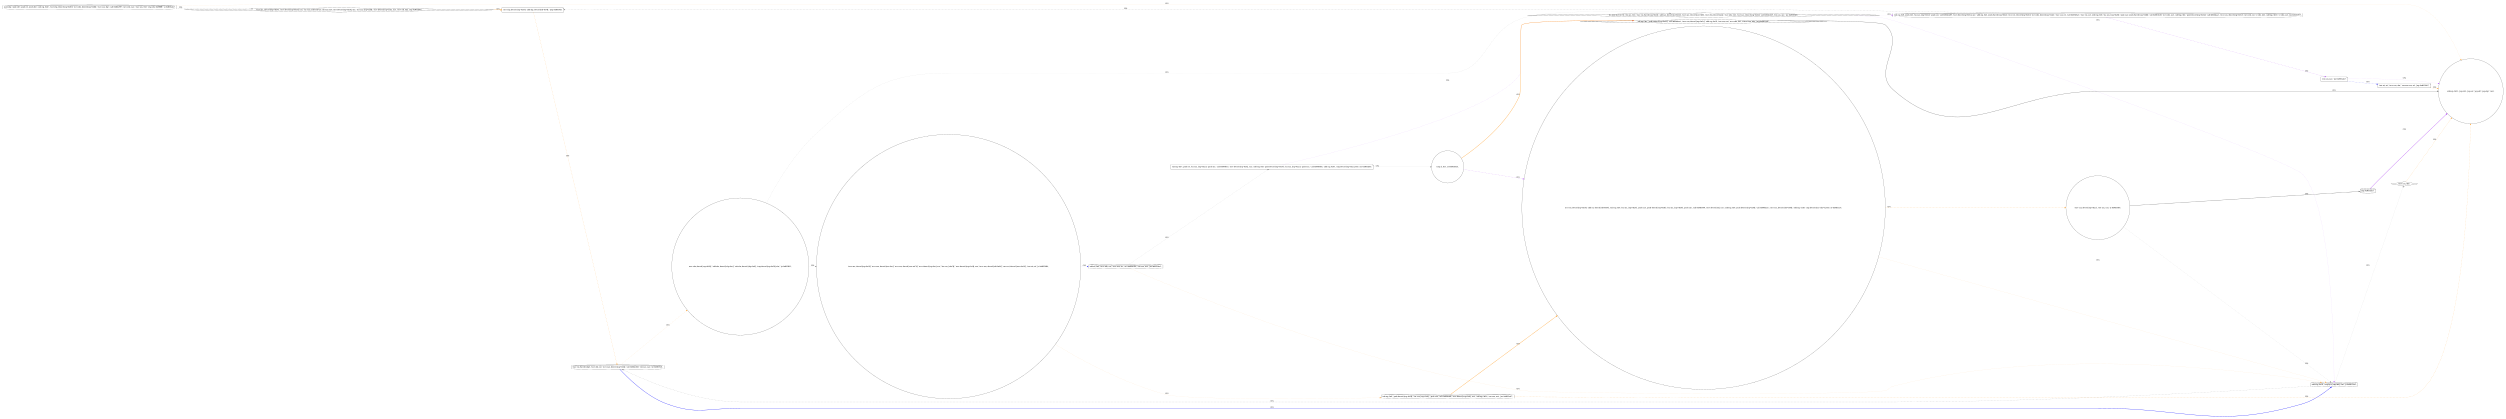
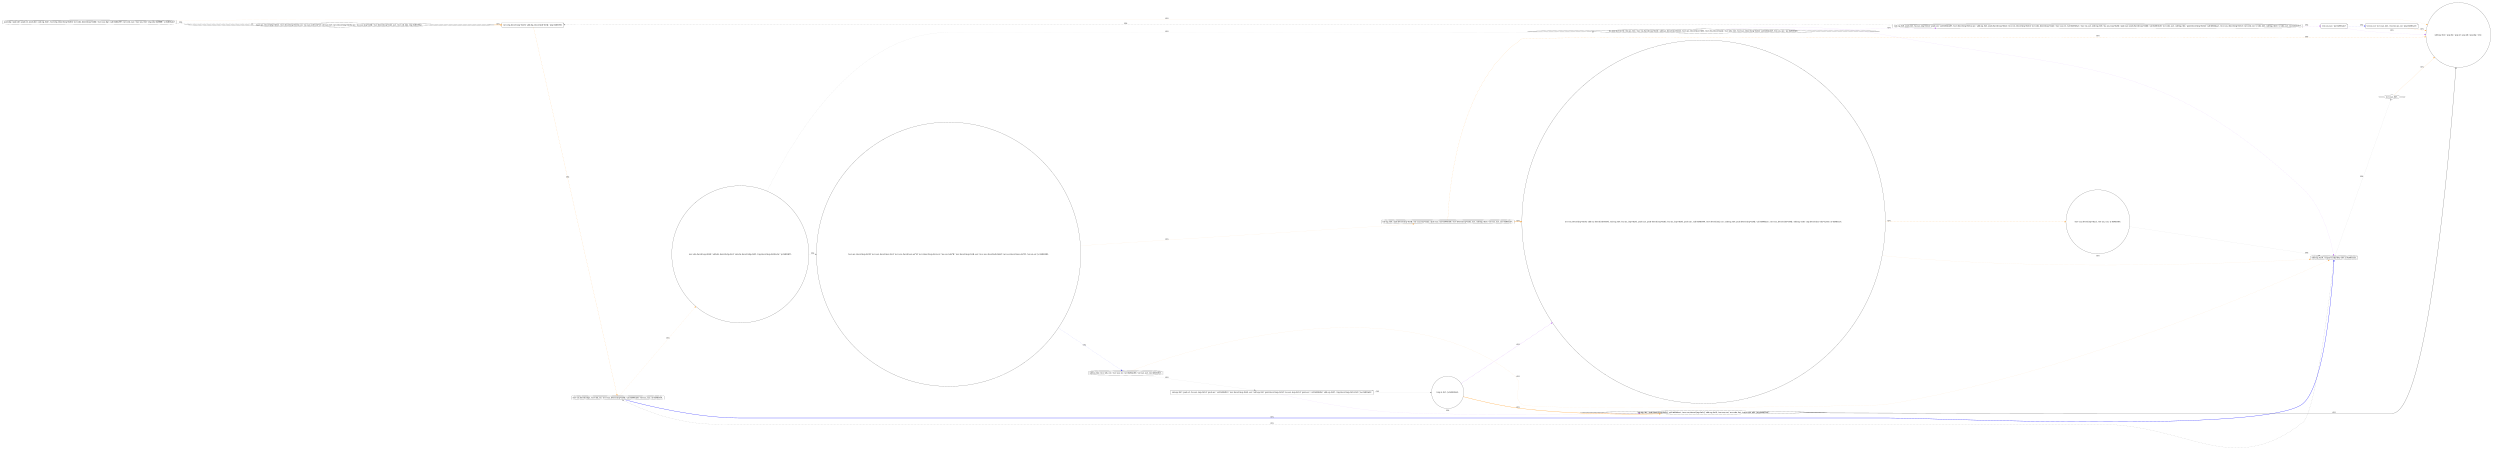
node "'jmp 0x8055ab7',": removed
